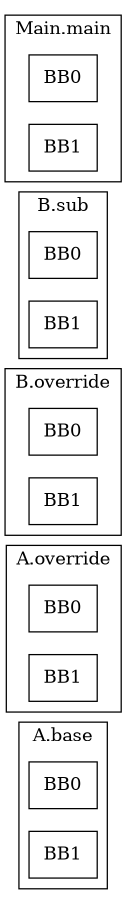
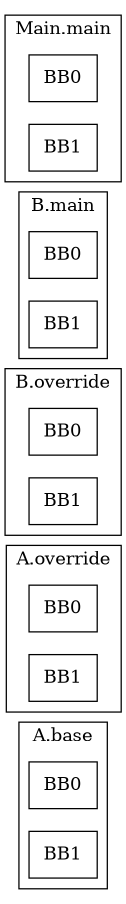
cluster "B.sub": label "B.sub" -> "B.main"
